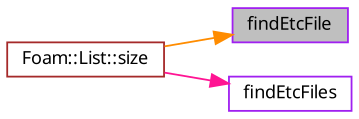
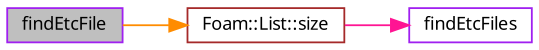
edge "Foam::List::size" -> "findEtcFile": reversed
